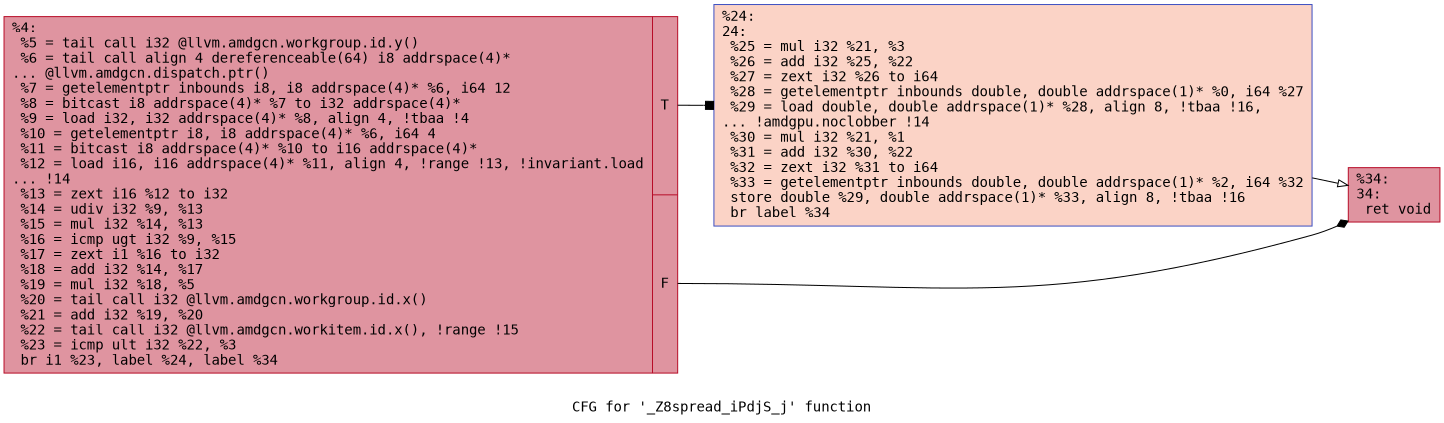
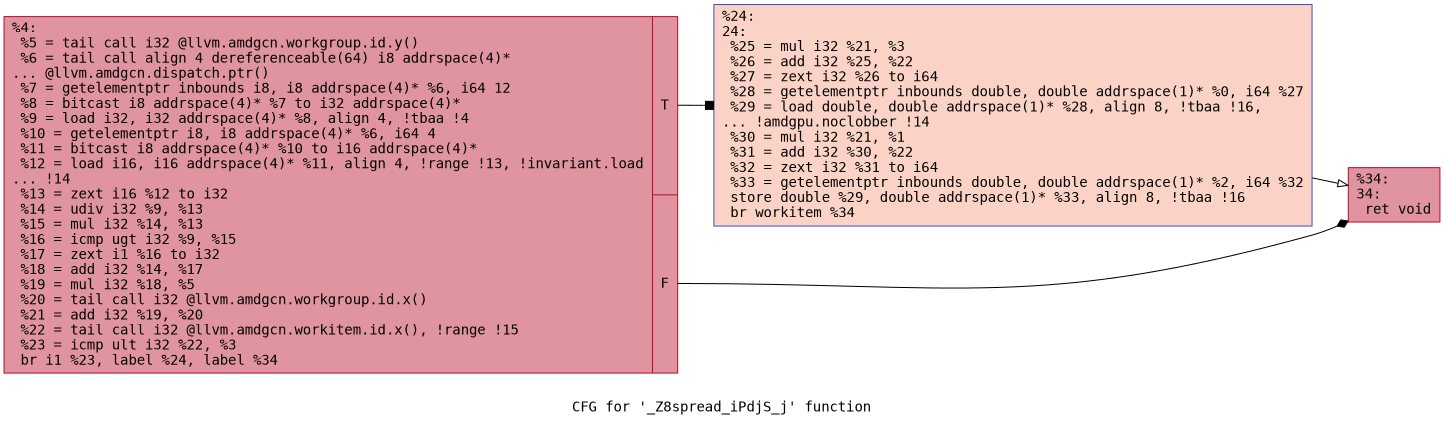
node "%24:": text "br label %34" -> "br workitem %34"
